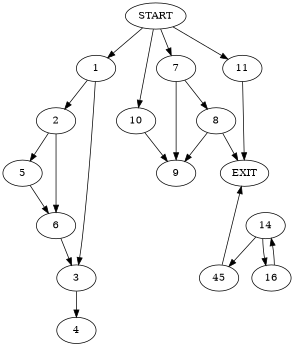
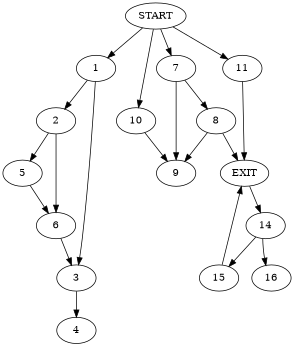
edge "16" -> "14": now "EXIT" -> "14"
node "45": label "45" -> "15"
